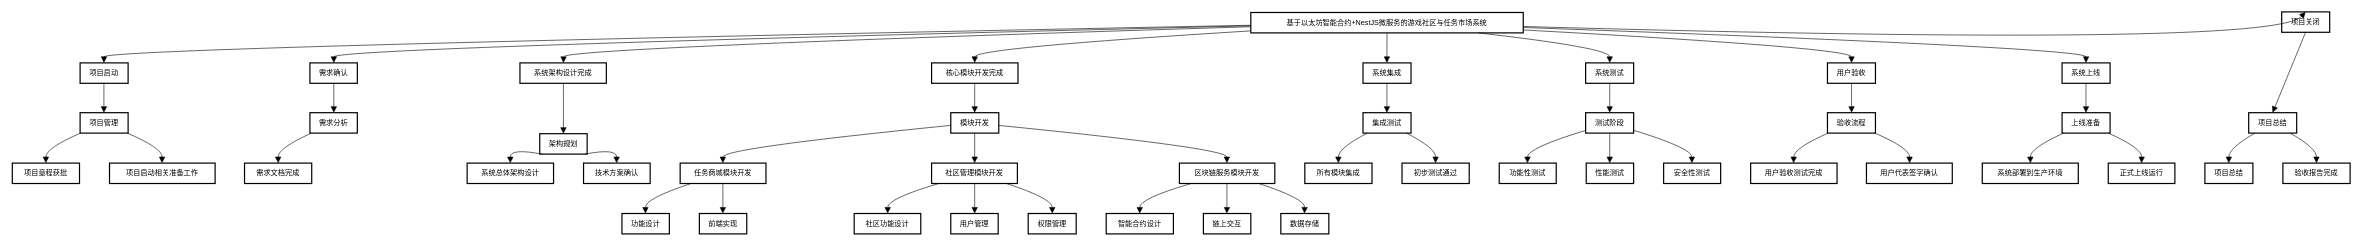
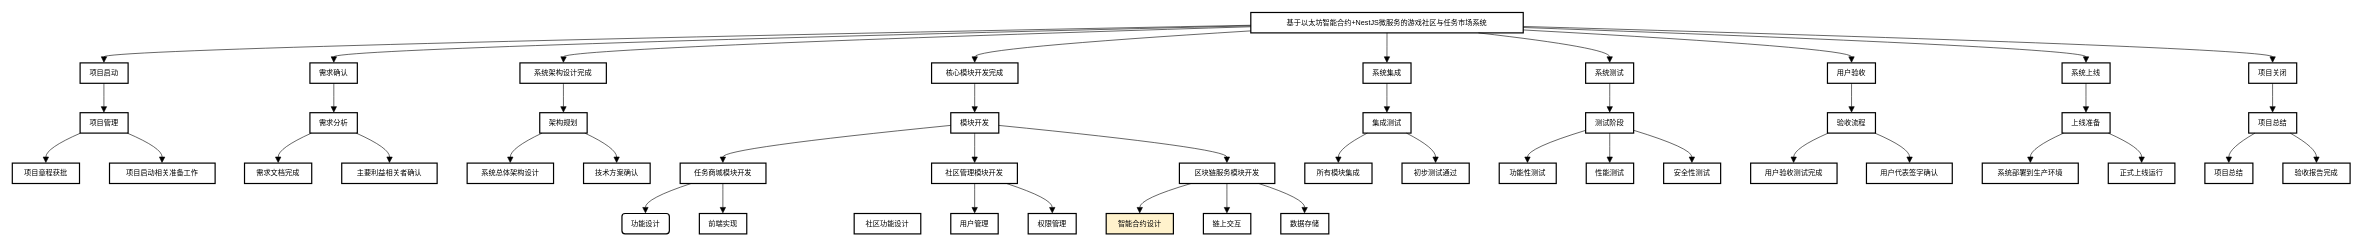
node "项目关闭": moved (2306, 22) -> (2273, 73)
edge "需求分析" -> "主要利益相关者确认": added
node "架构规划": moved (563, 144) -> (563, 123)
node "主要利益相关者确认": added
edge "社区管理模块开发" -> "社区功能设计": removed
node "功能设计": shape rectangle -> rounded rectangle
node "智能合约设计": fillcolor #ffffff -> #fff2cc
